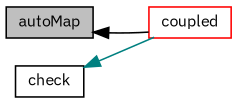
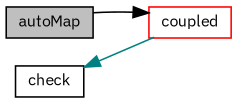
edge "coupled" -> "autoMap": reversed
